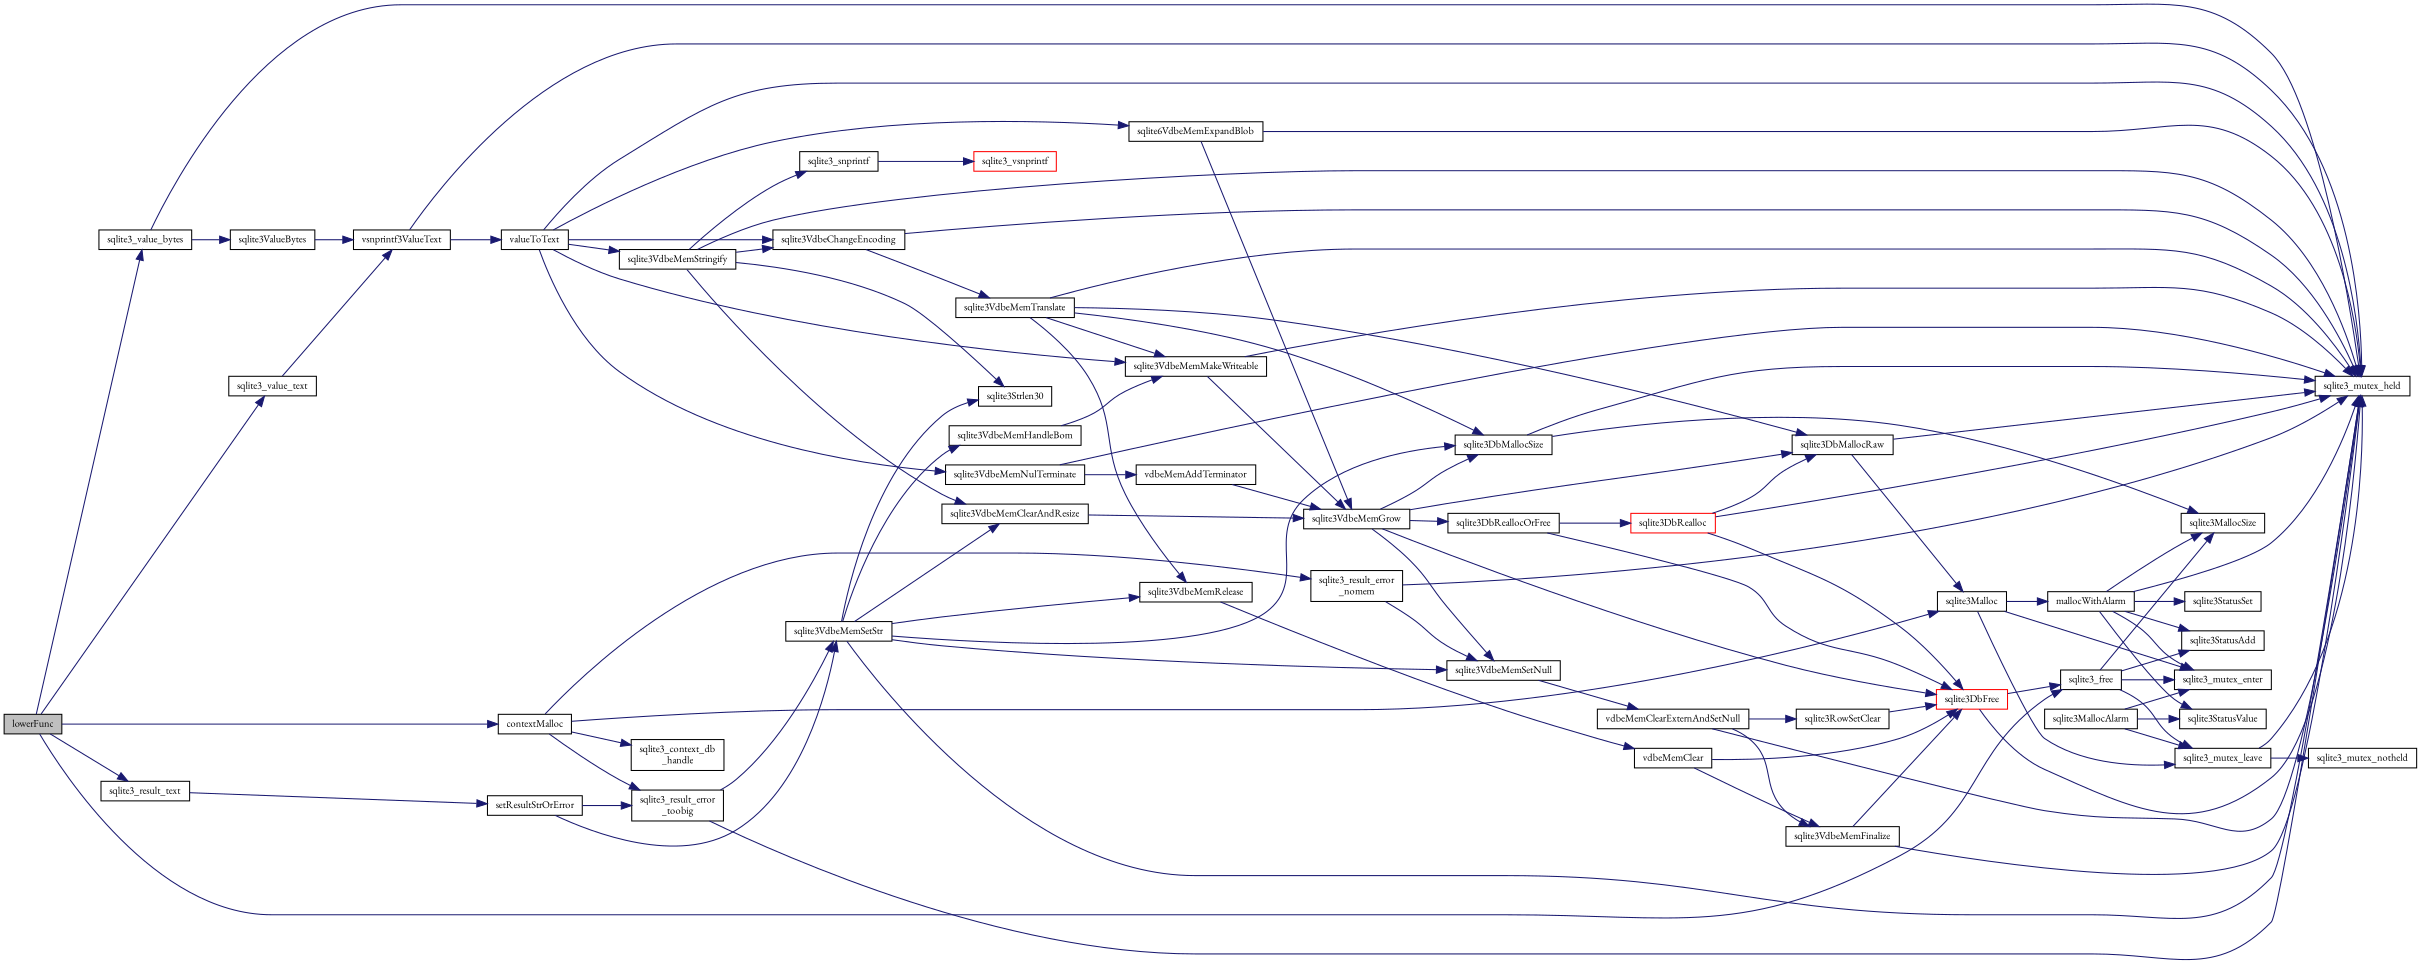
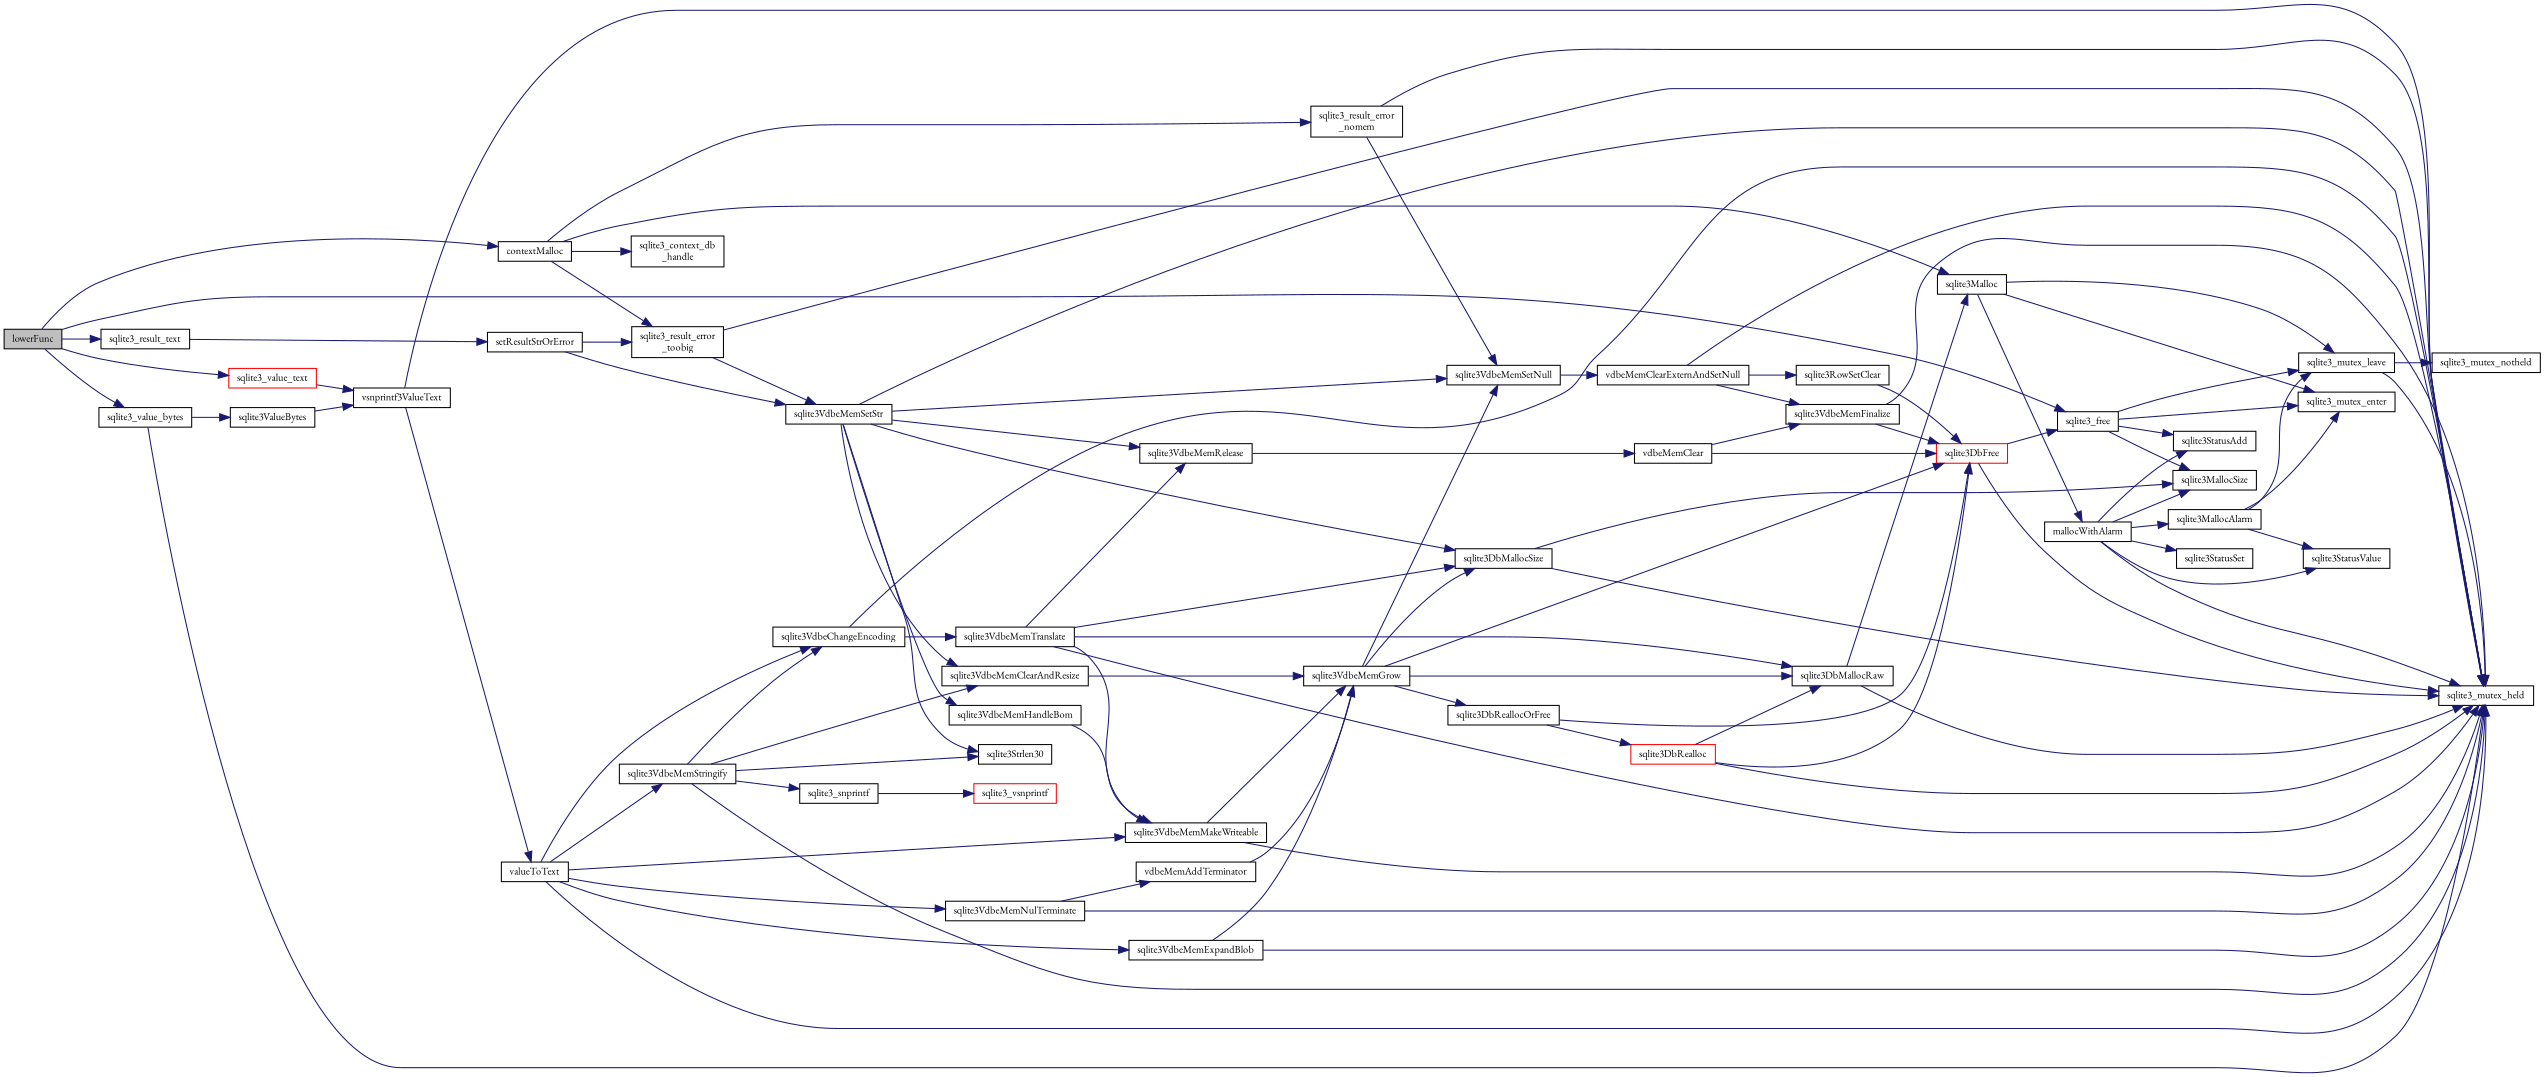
node "sqlite6VdbeMemExpandBlob": label "sqlite6VdbeMemExpandBlob" -> "sqlite3VdbeMemExpandBlob"
node "sqlite3_value_text": color black -> red
edge "mallocWithAlarm" -> "sqlite3_mutex_enter": now "mallocWithAlarm" -> "sqlite3MallocAlarm"
